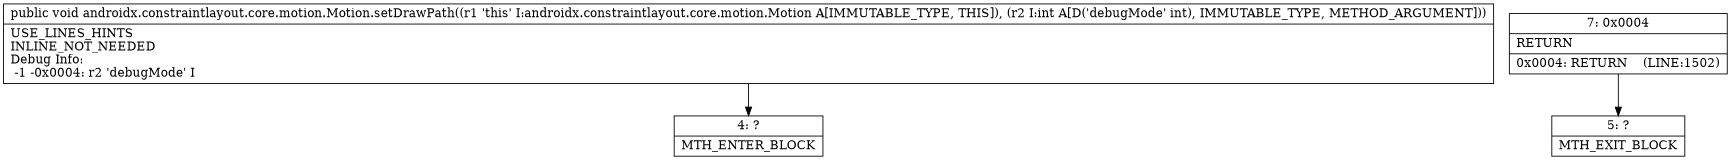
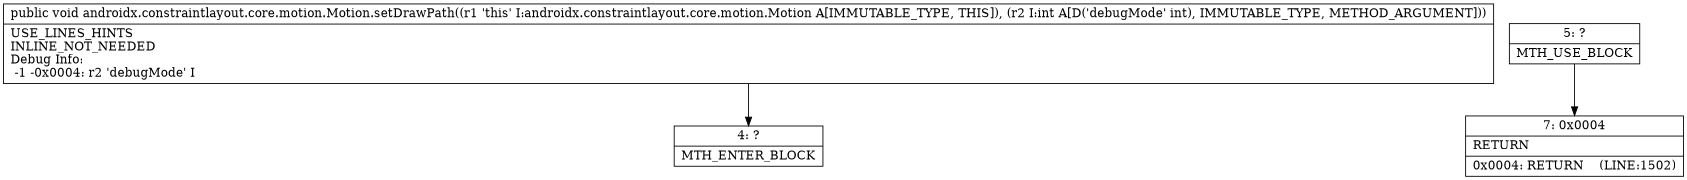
edge "7: 0x0004" -> "5: ?": reversed
node "5: ?": text "MTH_EXIT_BLOCK" -> "MTH_USE_BLOCK"
